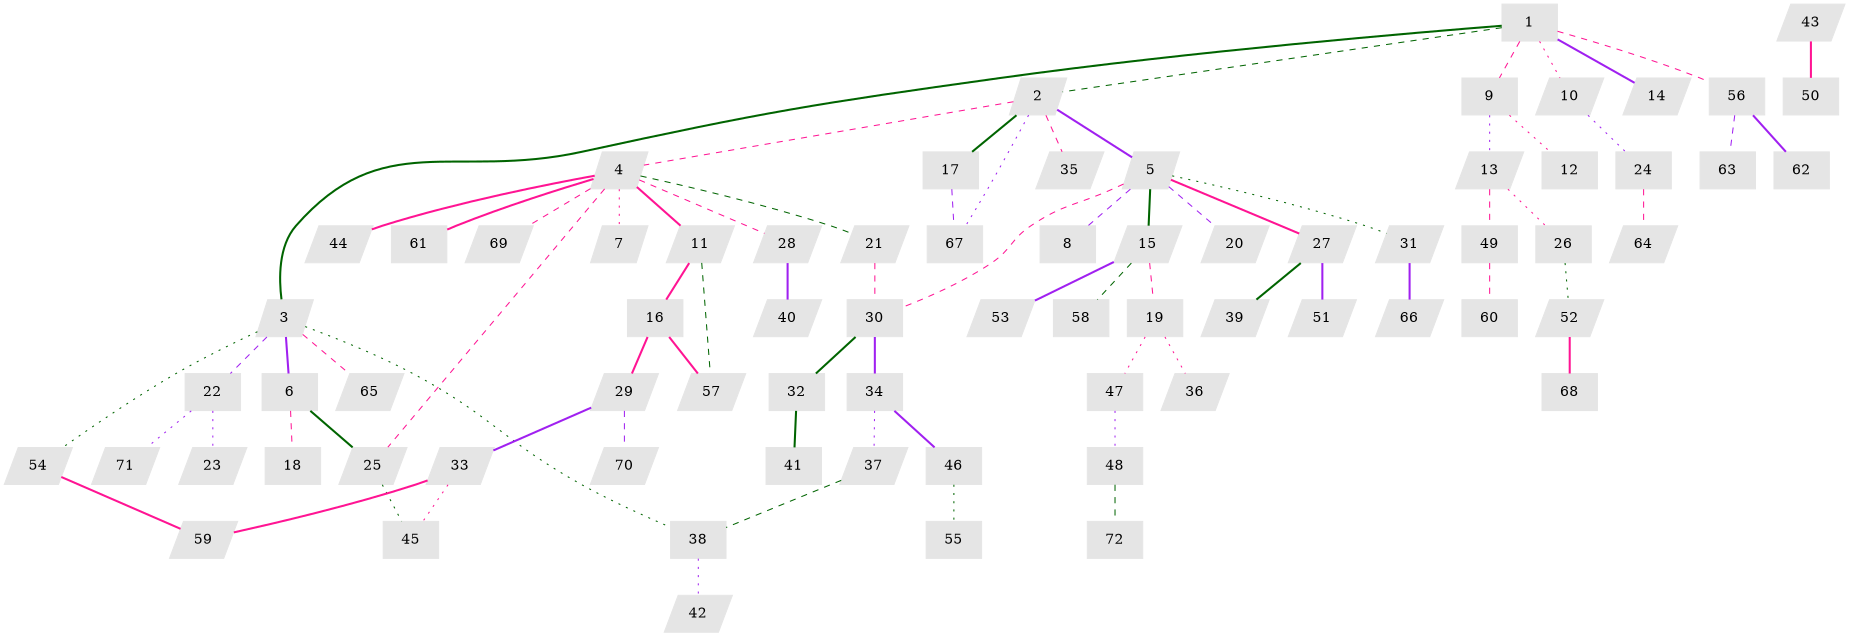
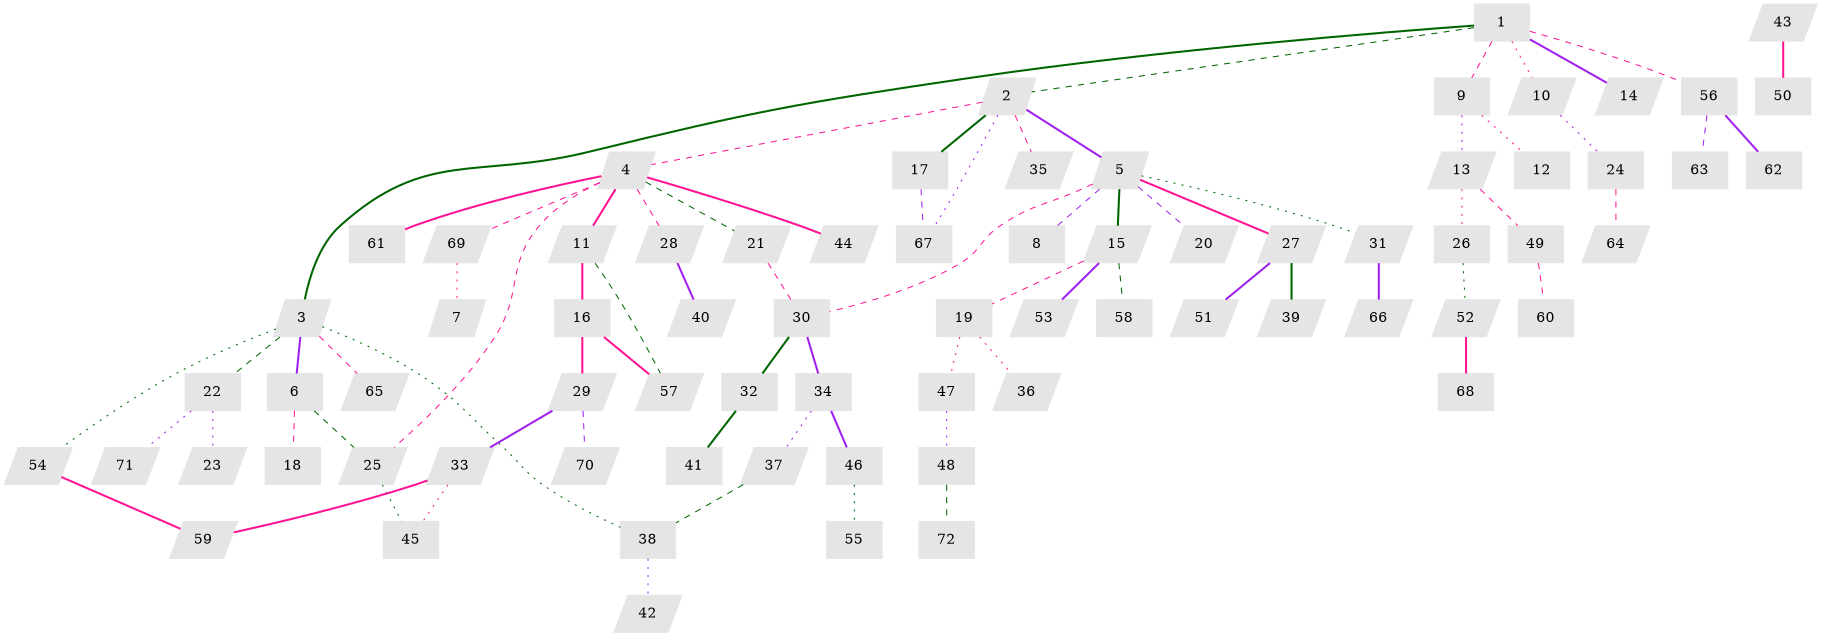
edge "4" -- "7": now "69" -- "7"
edge "3" -- "22": color purple -> darkgreen
edge "6" -- "25": style bold -> dashed
